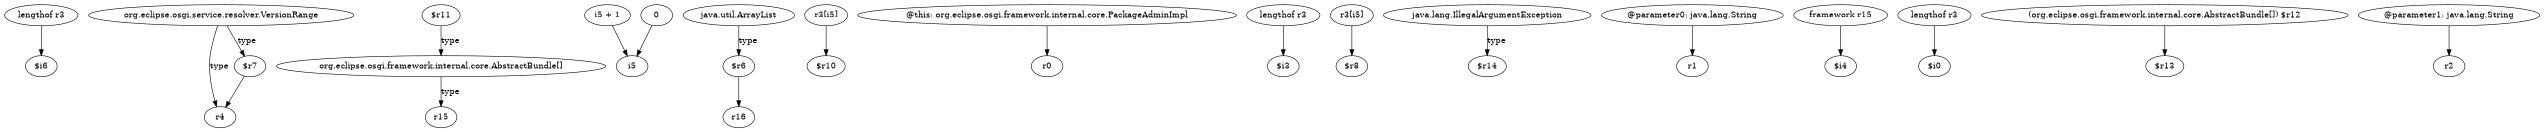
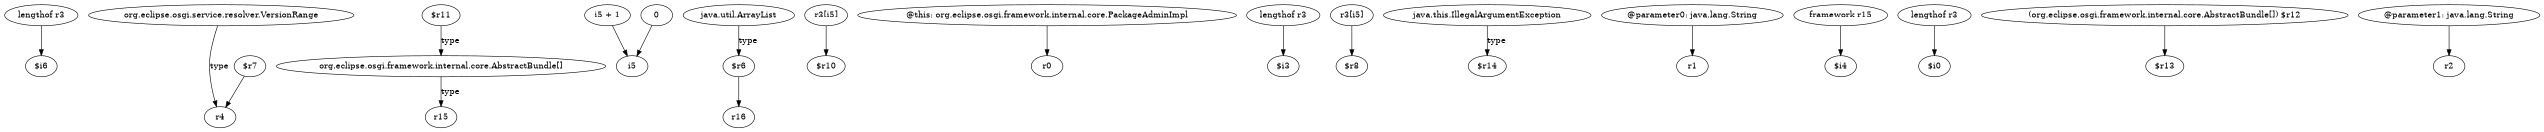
node "java.lang.IllegalArgumentException": label "java.lang.IllegalArgumentException" -> "java.this.IllegalArgumentException"
edge "org.eclipse.osgi.service.resolver.VersionRange" -> "$r7": removed, label "type"
